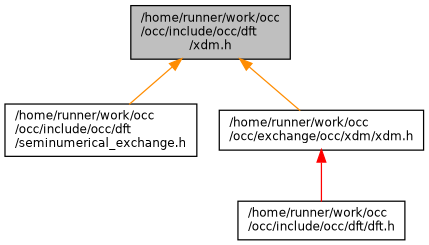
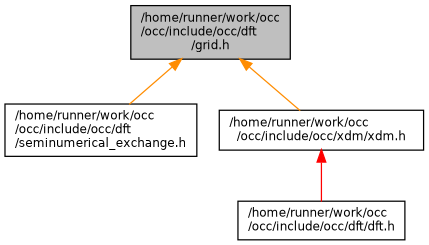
node "/home/runner/work/occ /occ/include/occ/dft /xdm.h": label "/home/runner/work/occ /occ/include/occ/dft /xdm.h" -> "/home/runner/work/occ /occ/include/occ/dft /grid.h"
node "/home/runner/work/occ /occ/exchange/occ/xdm/xdm.h": label "/home/runner/work/occ /occ/exchange/occ/xdm/xdm.h" -> "/home/runner/work/occ /occ/include/occ/xdm/xdm.h"
